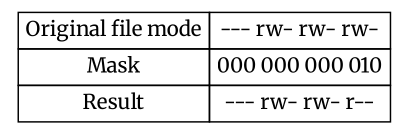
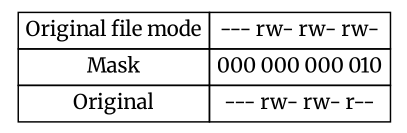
node "Original file mode": text "Result" -> "Original"
